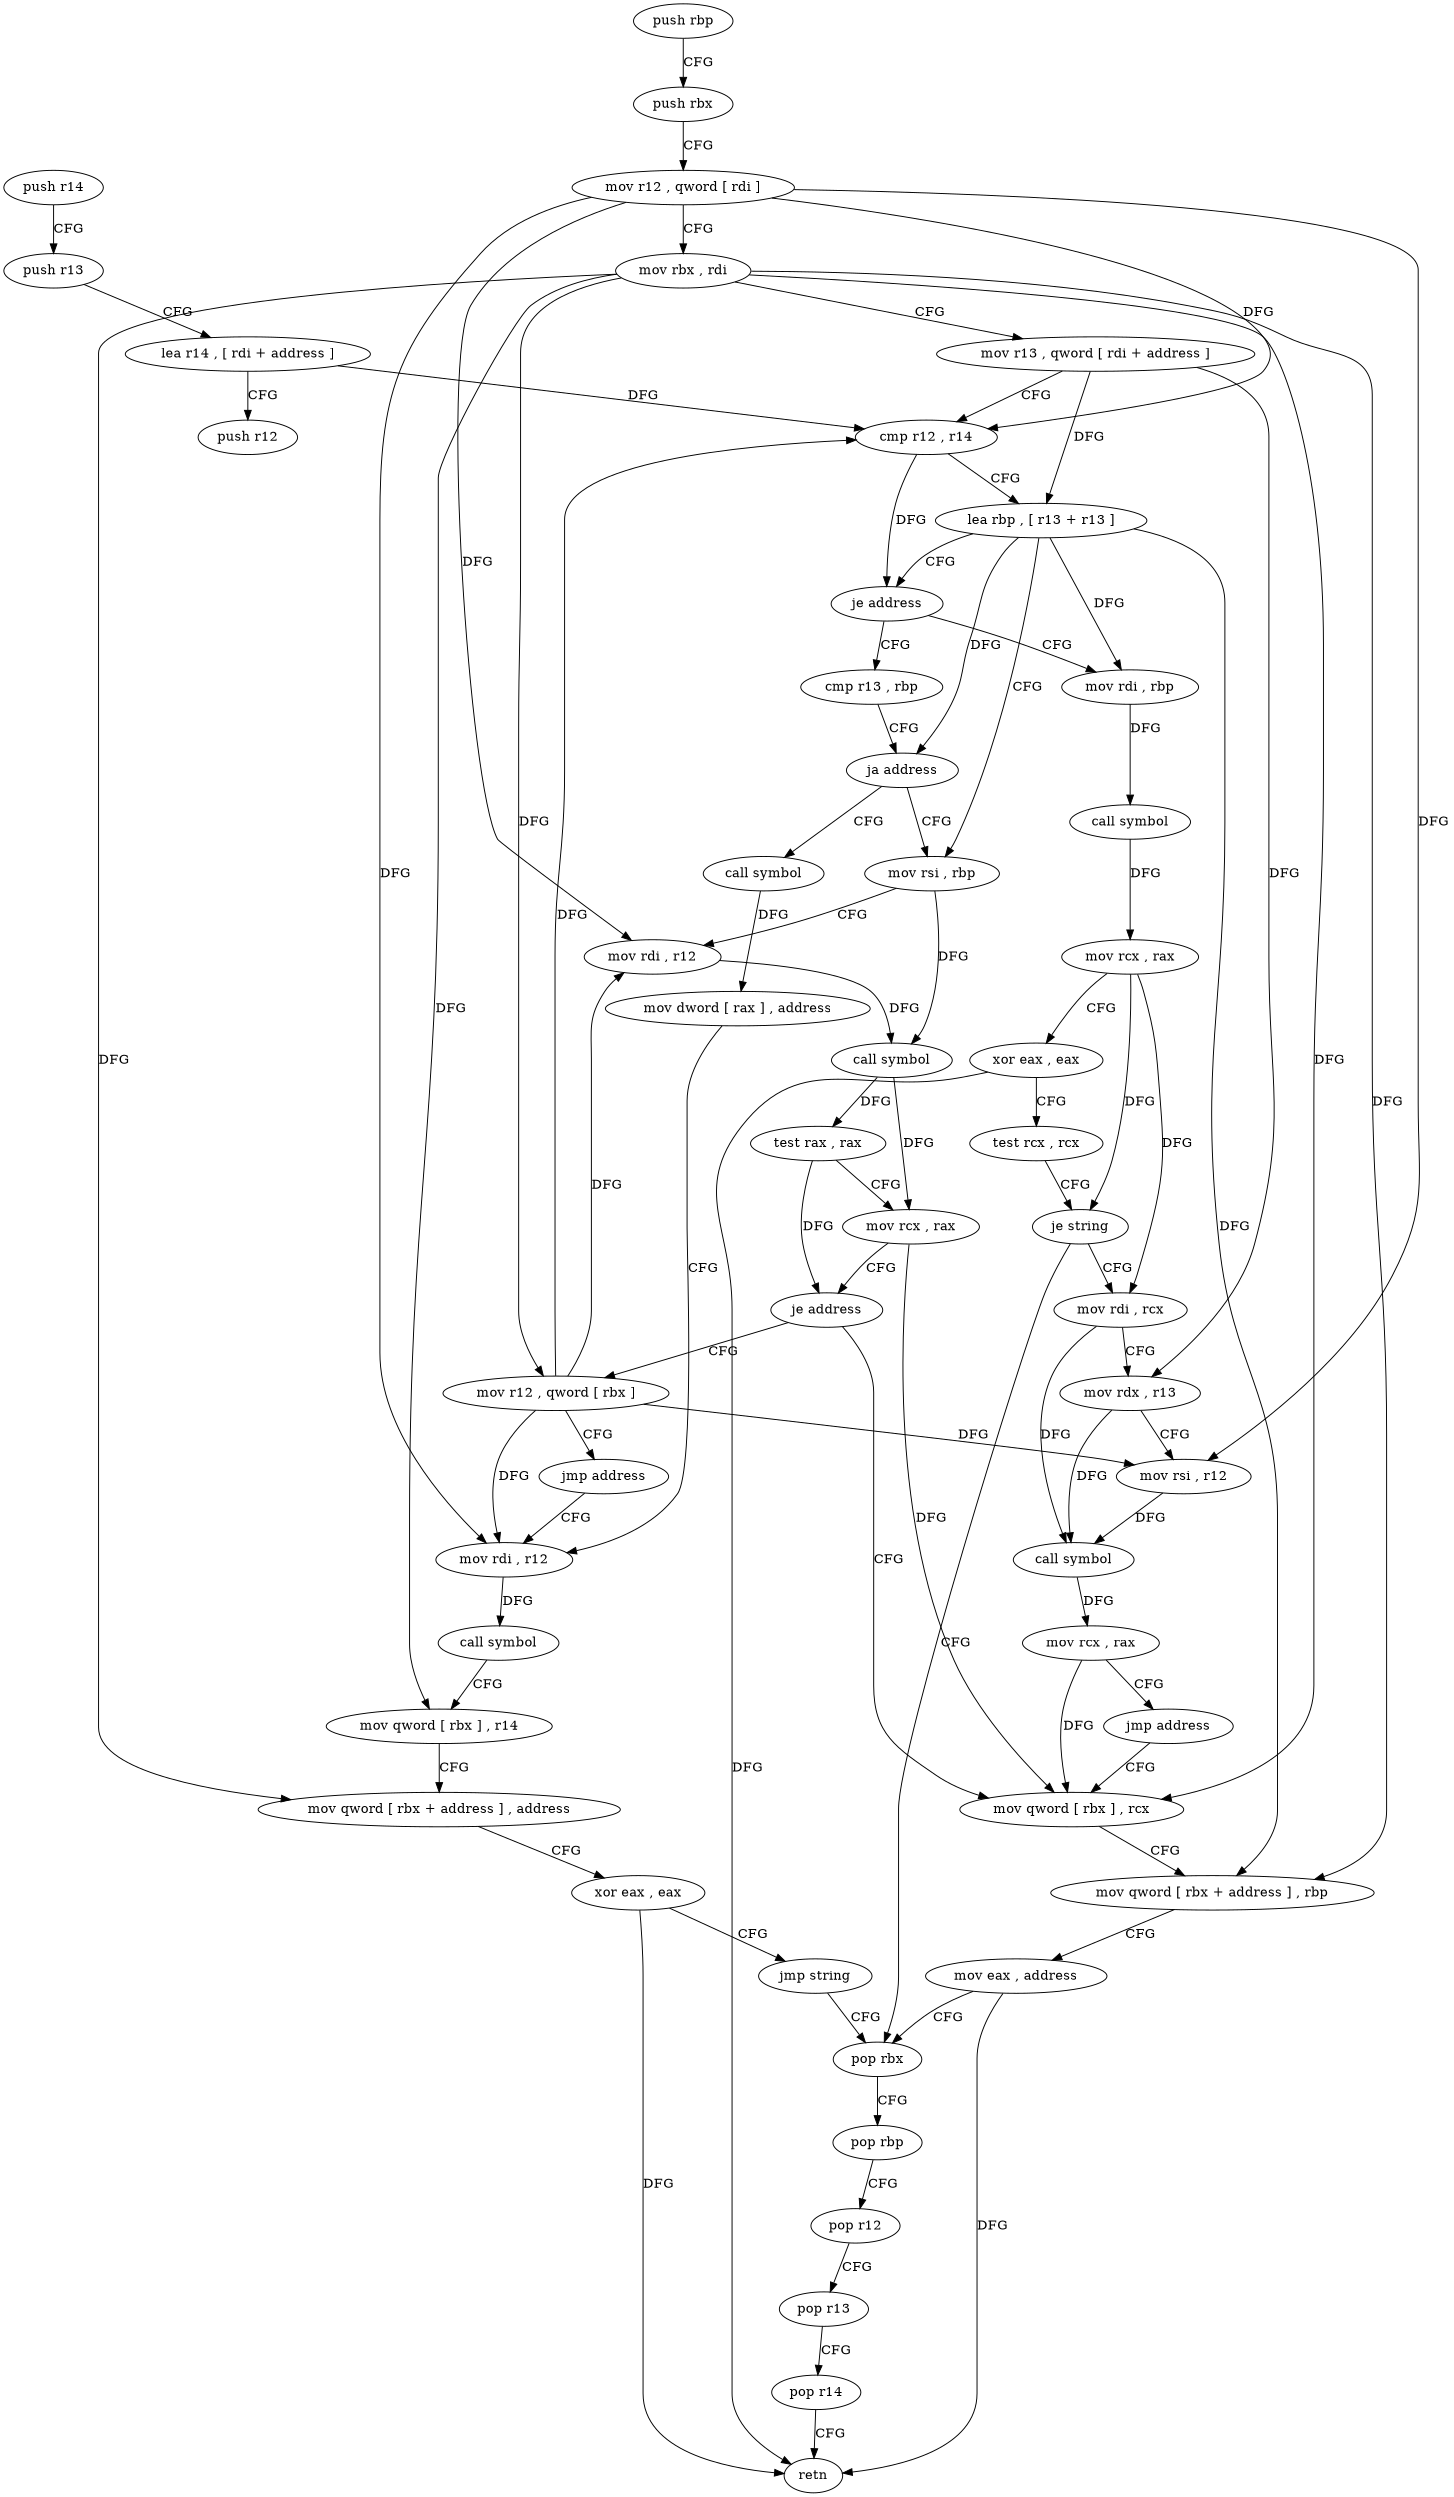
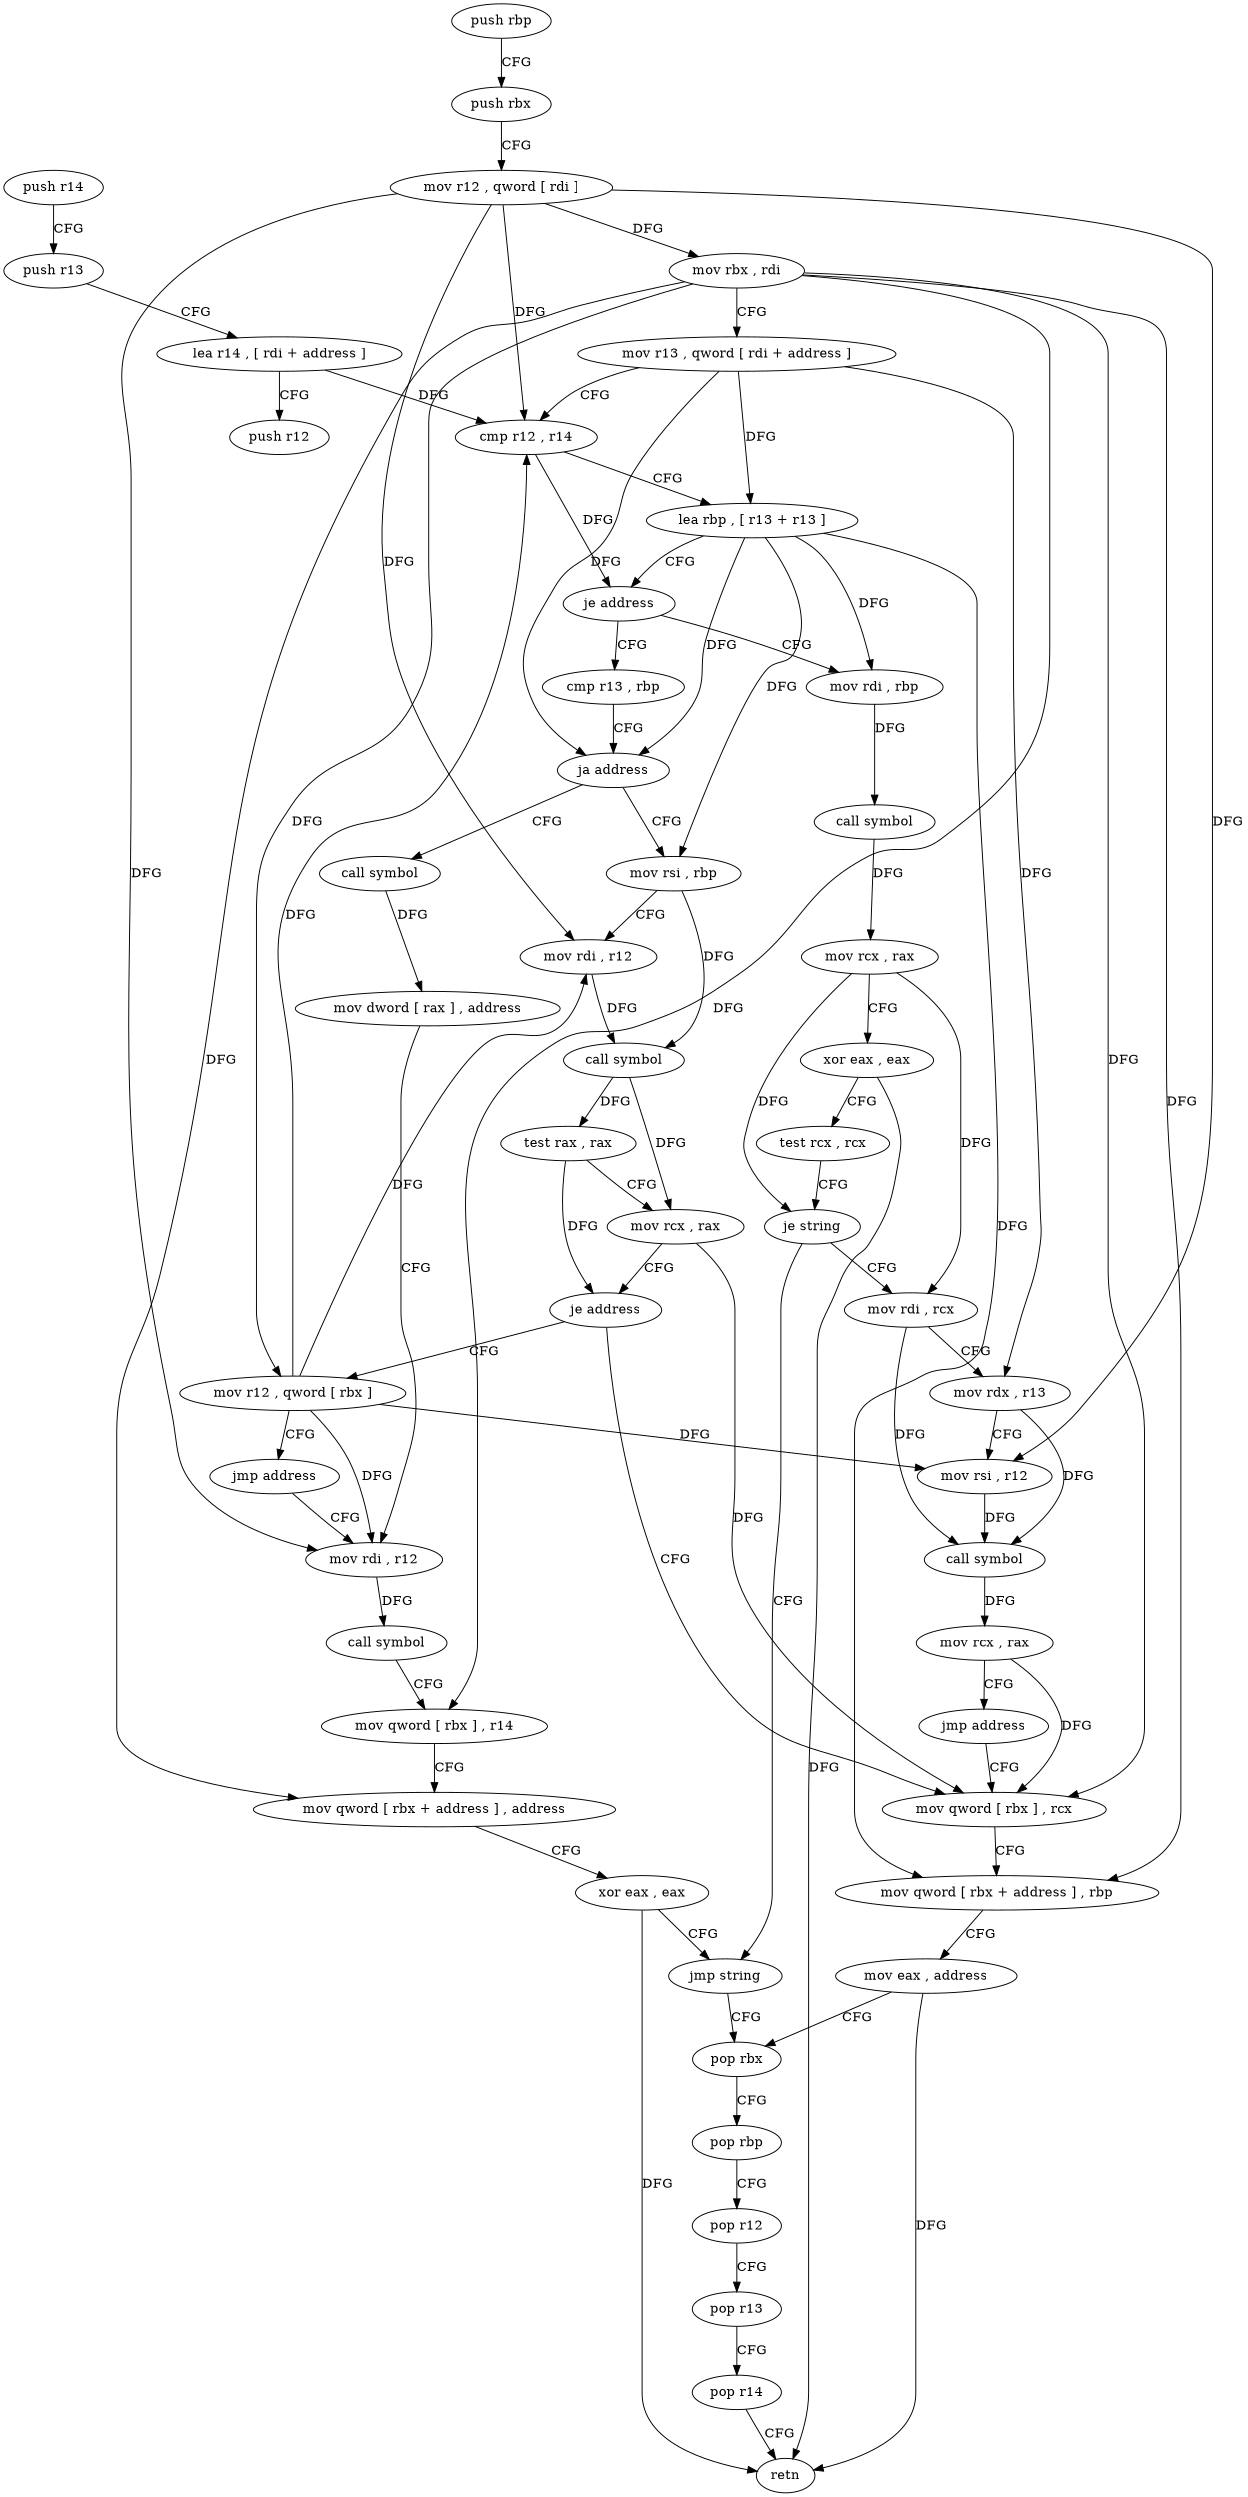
edge "mov r12 , qword [ rdi ]" -> "mov rbx , rdi": label "CFG" -> "DFG"
edge "mov r13 , qword [ rdi + address ]" -> "ja address": added, label "DFG"
edge "lea rbp , [ r13 + r13 ]" -> "mov rsi , rbp": label "CFG" -> "DFG"
edge "je string" -> "pop rbx": now "je string" -> "jmp string"
